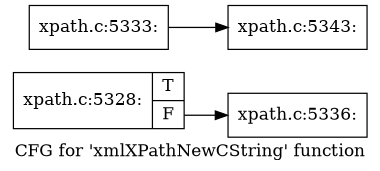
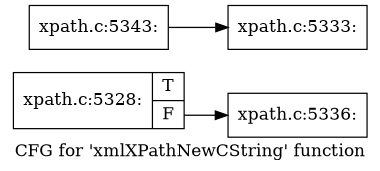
edge "xpath.c:5333:" -> "xpath.c:5343:": reversed
